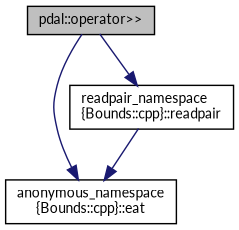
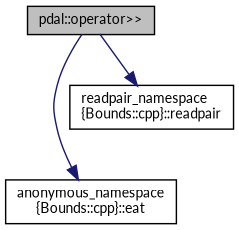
edge "readpair_namespace {Bounds::cpp}::readpair" -> "anonymous_namespace {Bounds::cpp}::eat": removed
